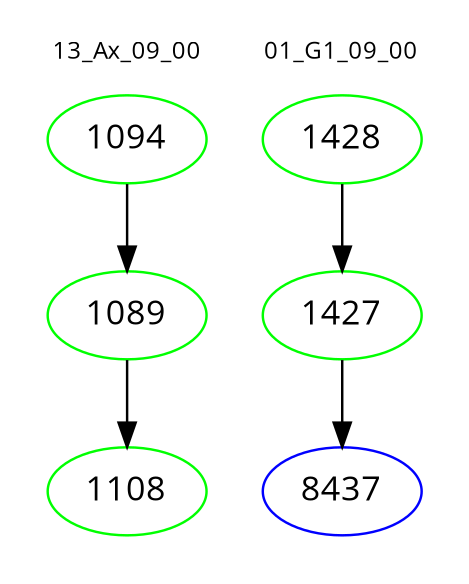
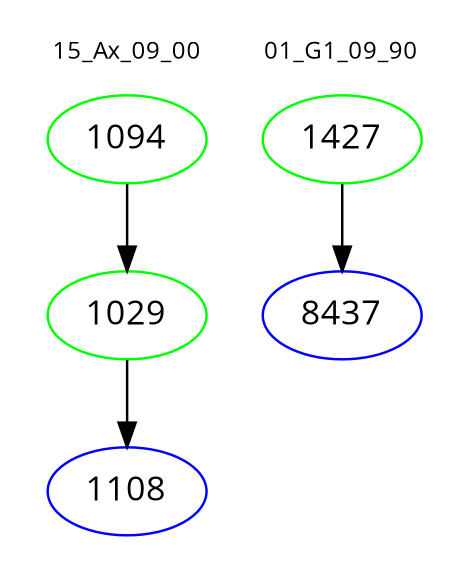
cluster "13_Ax_09_00": label "13_Ax_09_00" -> "15_Ax_09_00"
cluster "01_G1_09_00": label "01_G1_09_00" -> "01_G1_09_90"
node "1428": removed
node "1089": label "1089" -> "1029"
node "1108": color green -> blue
